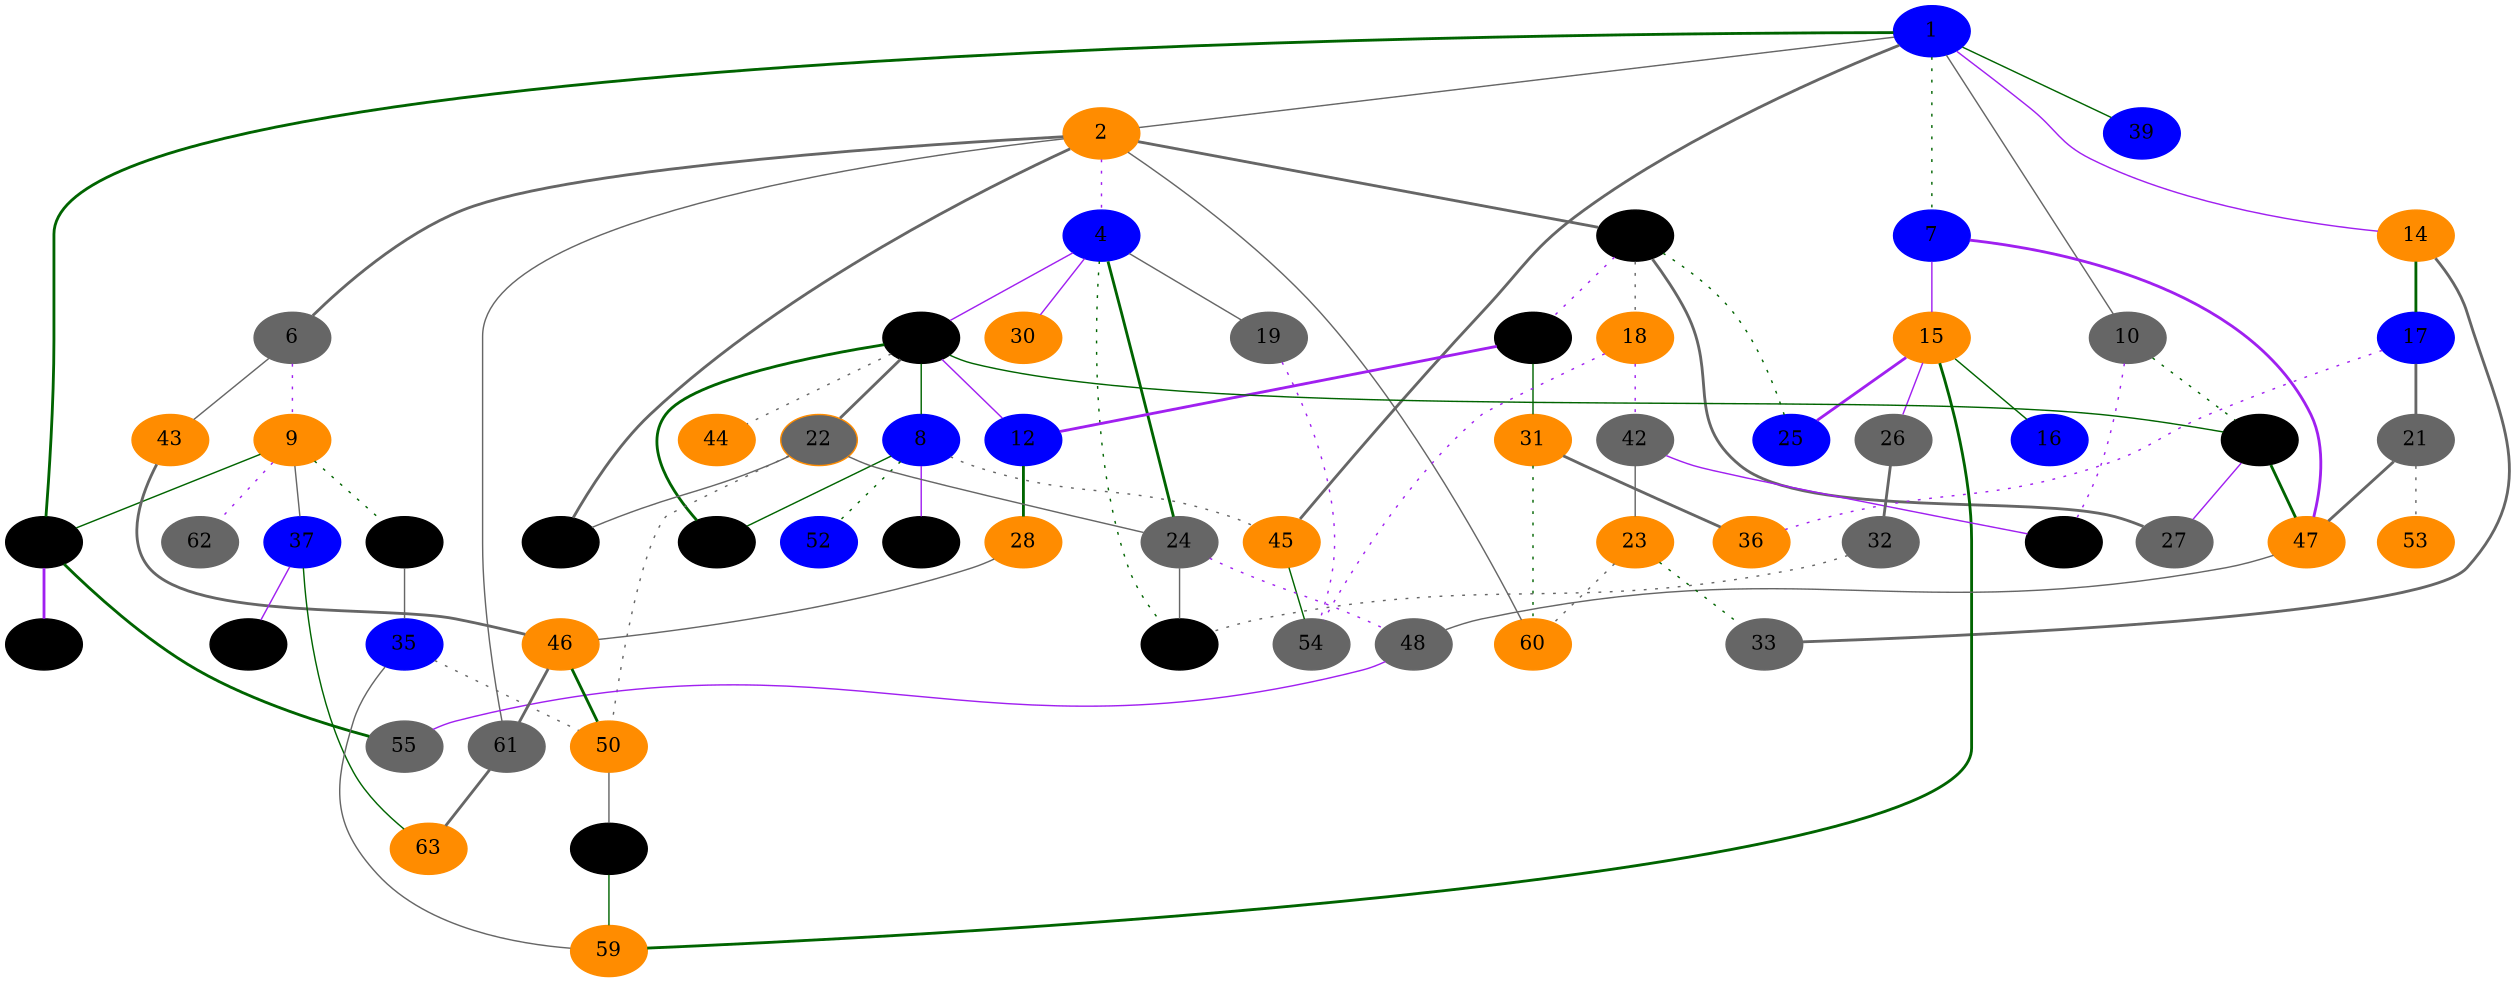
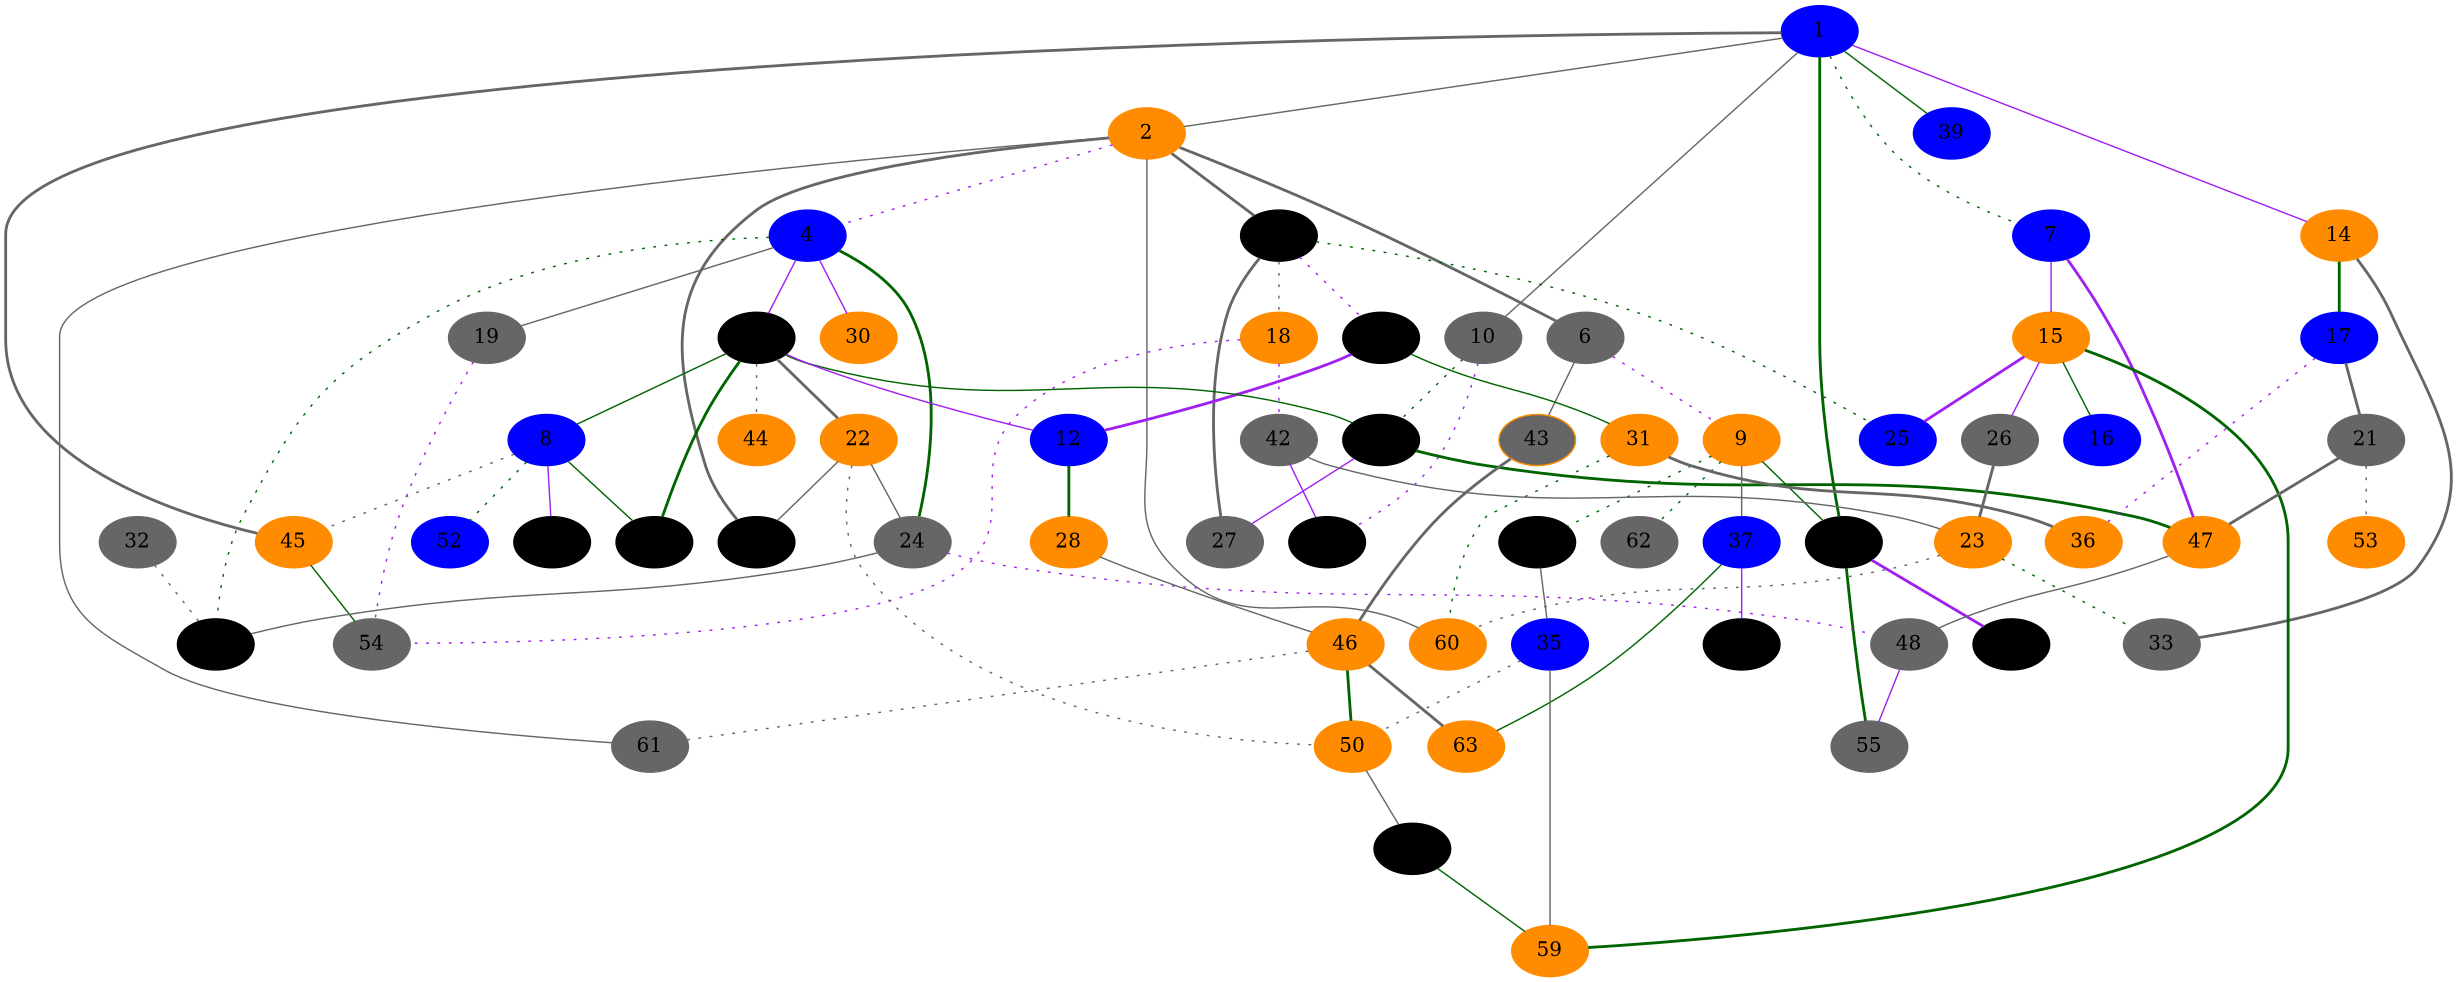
node "43": fillcolor darkorange -> gray40
node "22": fillcolor gray40 -> darkorange
edge "9" -- "62": color purple -> darkgreen
edge "26" -- "32": now "26" -- "23"
edge "46" -- "61": style bold -> dotted
edge "61" -- "63": now "46" -- "63"
